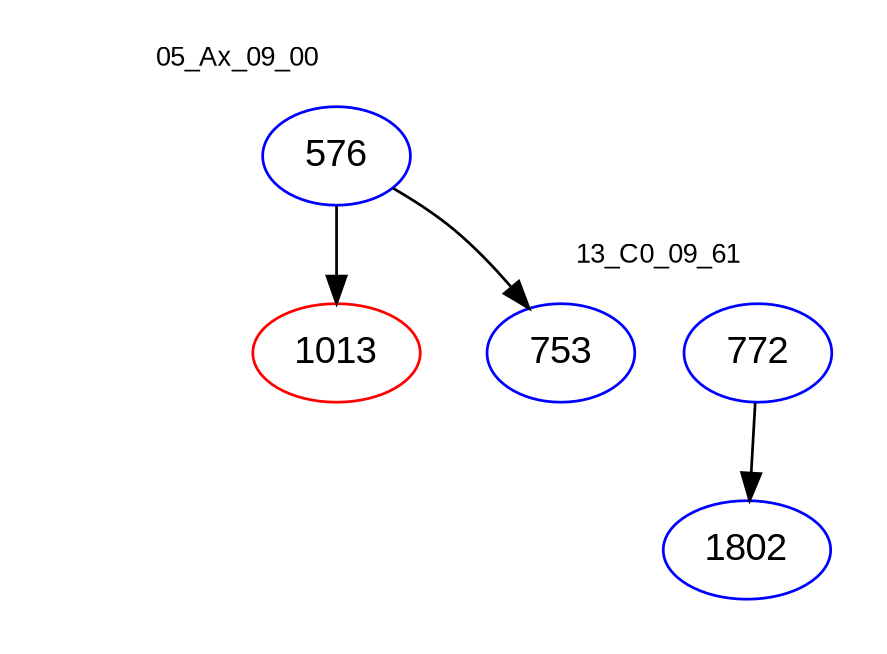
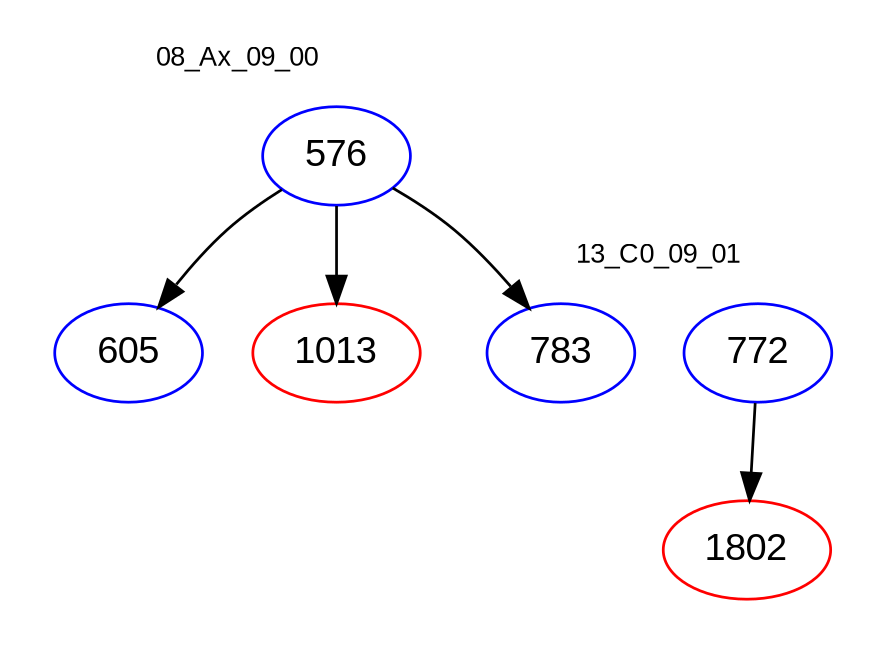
cluster "05_Ax_09_00": label "05_Ax_09_00" -> "08_Ax_09_00"
cluster "13_C0_09_61": label "13_C0_09_61" -> "13_C0_09_01"
node "605": added
node "753": label "753" -> "783"
node "1802": color blue -> red
